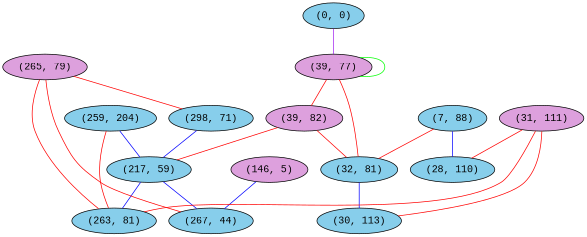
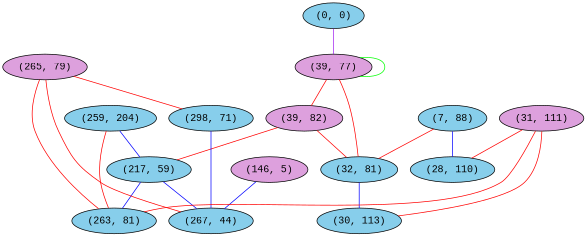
edge "(298, 71)" -- "(217, 59)": now "(298, 71)" -- "(267, 44)"
